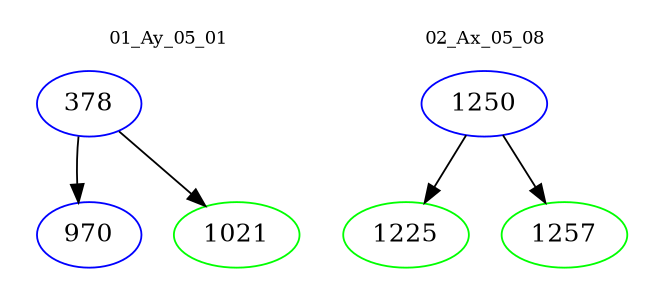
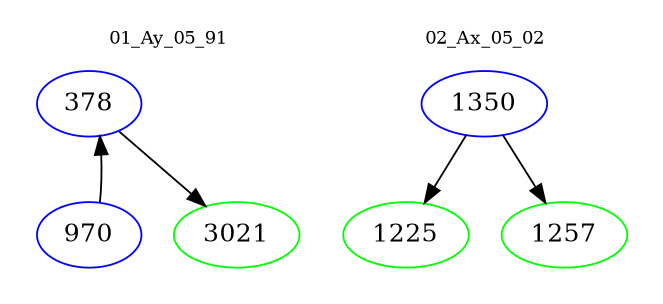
cluster "01_Ay_05_01": label "01_Ay_05_01" -> "01_Ay_05_91"
cluster "02_Ax_05_08": label "02_Ax_05_08" -> "02_Ax_05_02"
node "1250": label "1250" -> "1350"
edge "378" -> "970": reversed
node "1021": label "1021" -> "3021"
